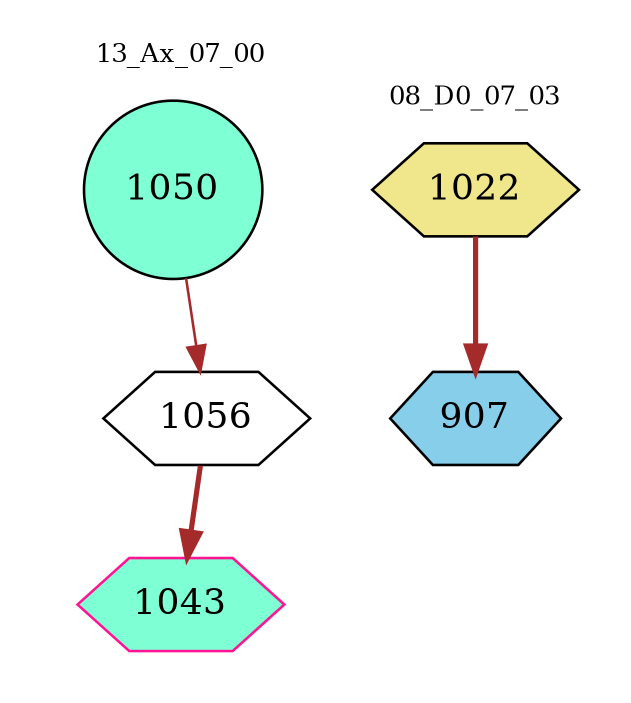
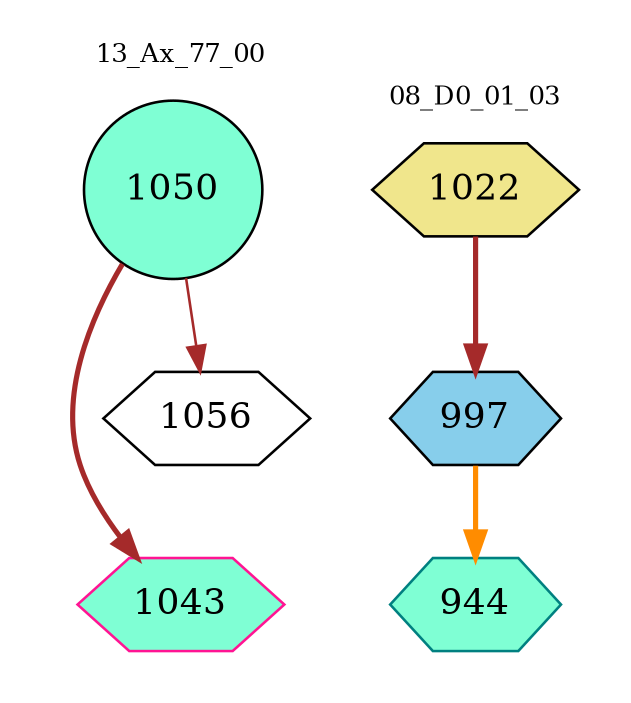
cluster "13_Ax_07_00": label "13_Ax_07_00" -> "13_Ax_77_00"
cluster "08_D0_07_03": label "08_D0_07_03" -> "08_D0_01_03"
node "907": label "907" -> "997"
edge "1056" -> "1043": now "1050" -> "1043"
node "944": added
